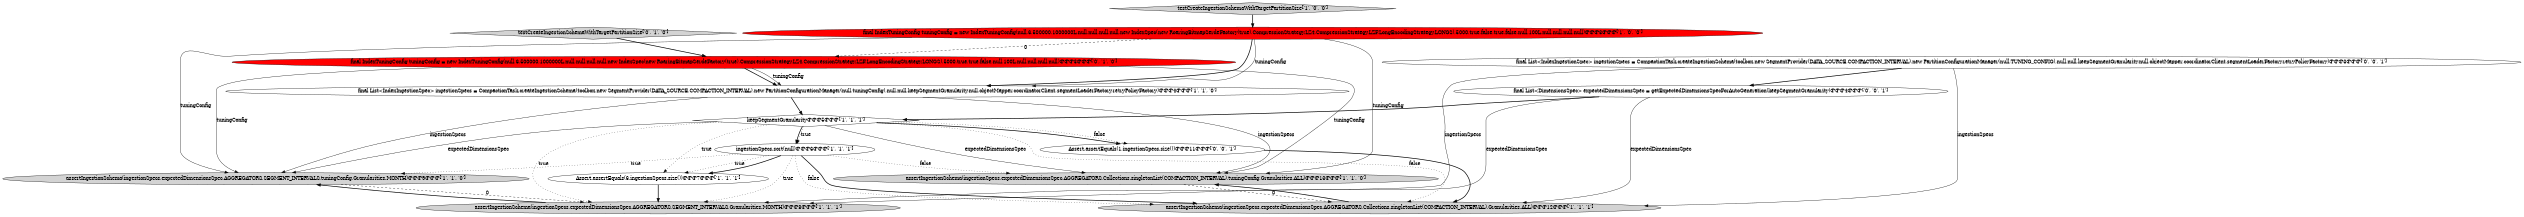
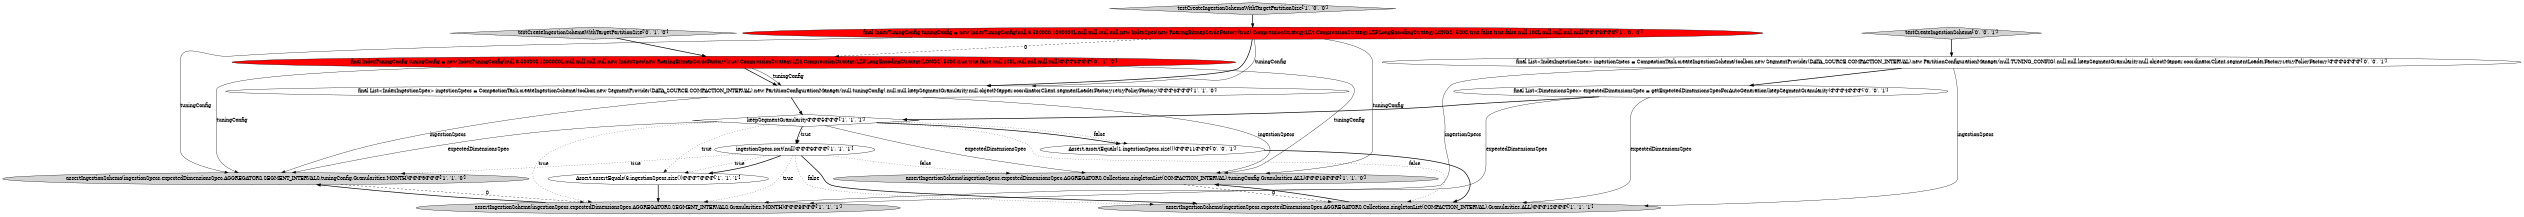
node "testCreateIngestionSchema['0', '0', '1']": added
